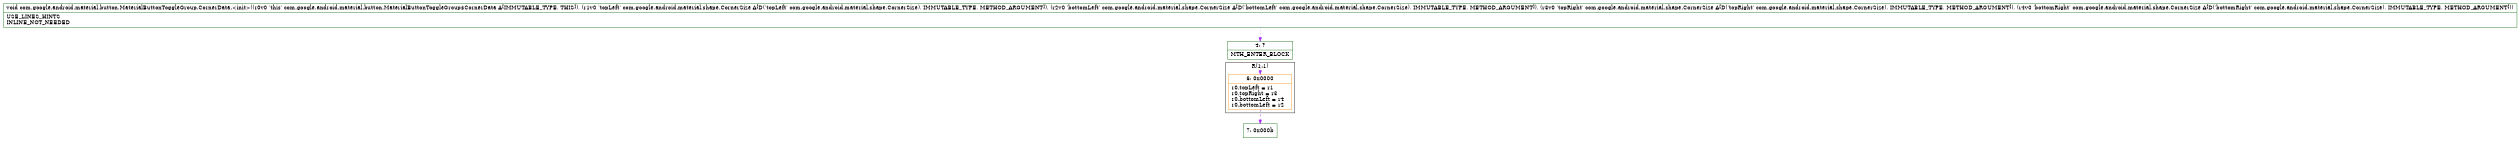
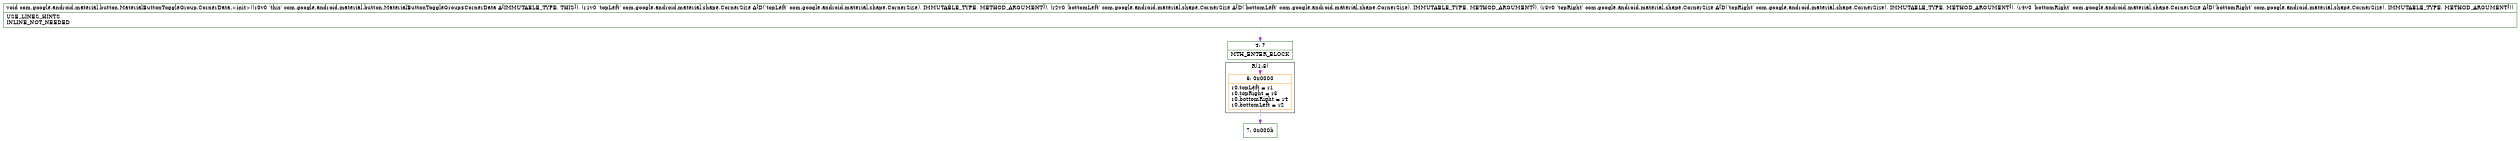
cluster "R(1:1)": label "R(1:1)" -> "R(1:8)"
node "6: 0x0000": text "r0.bottomLeft = r4" -> "r0.bottomRight = r4"
